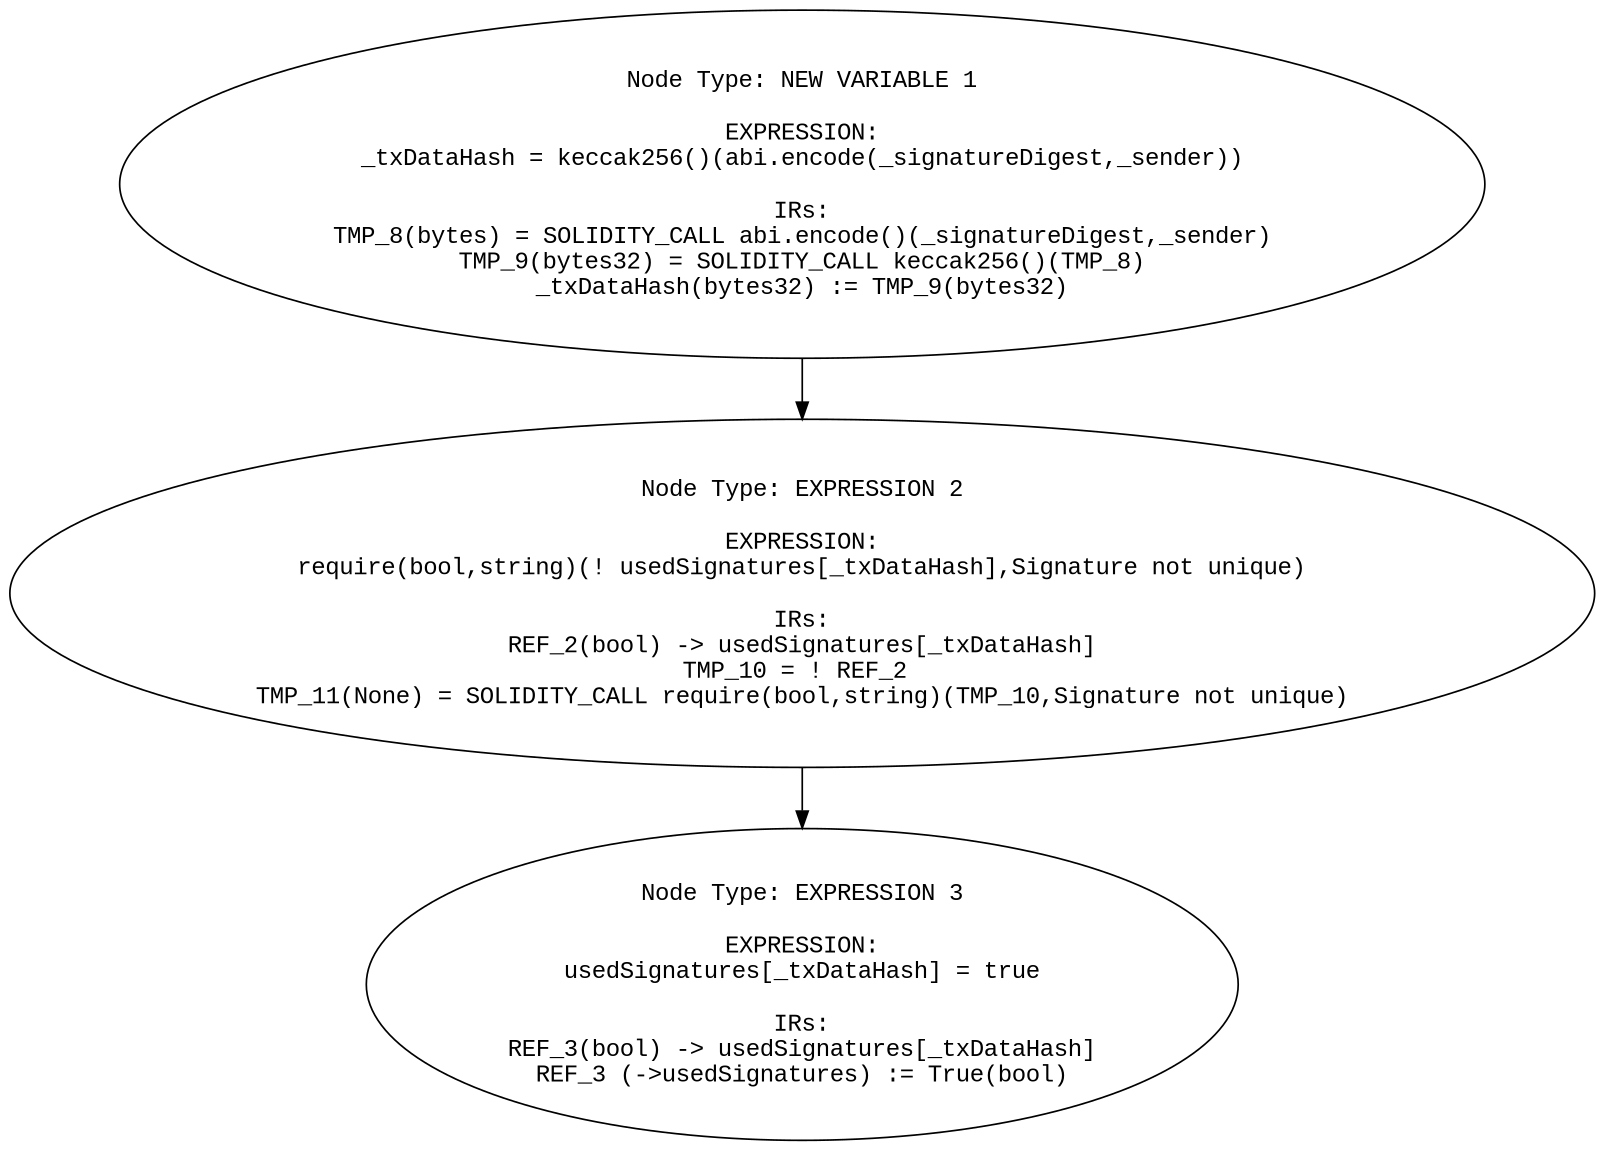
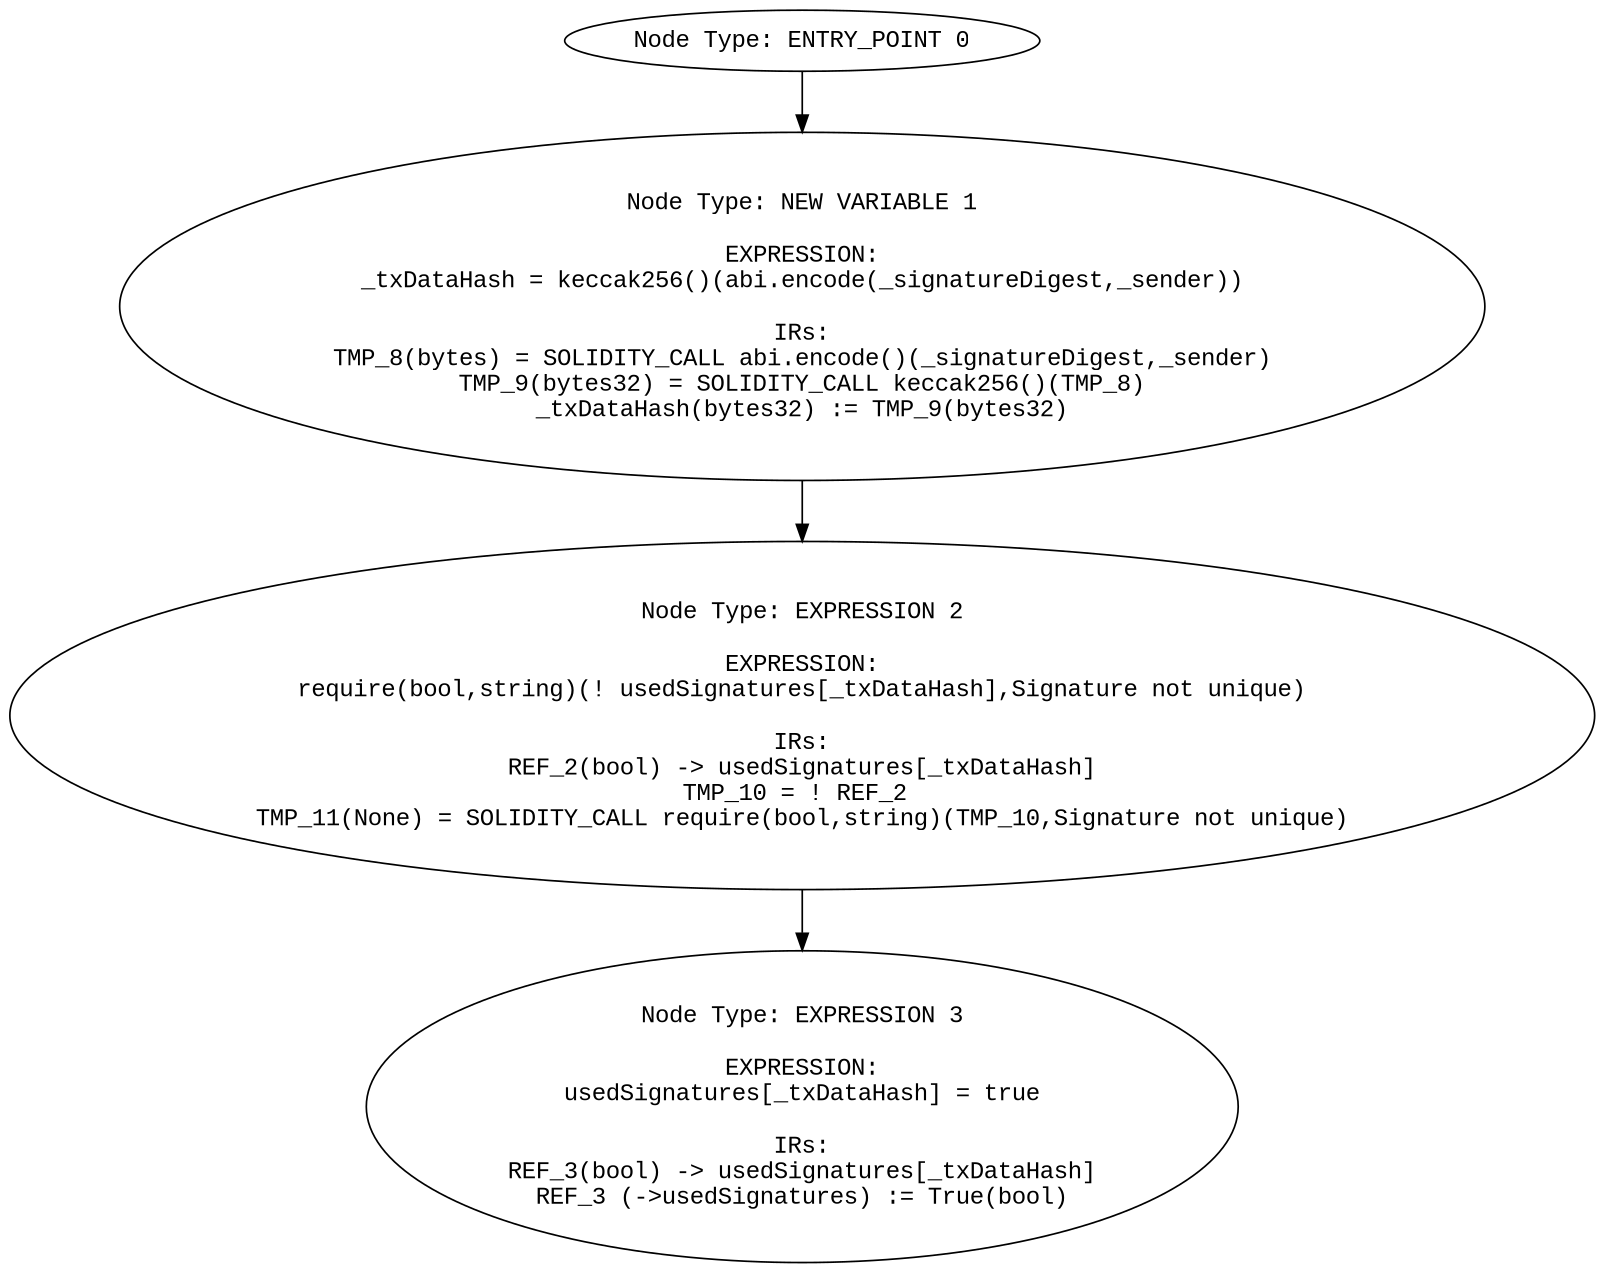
node "Node Type: ENTRY_POINT 0": added
